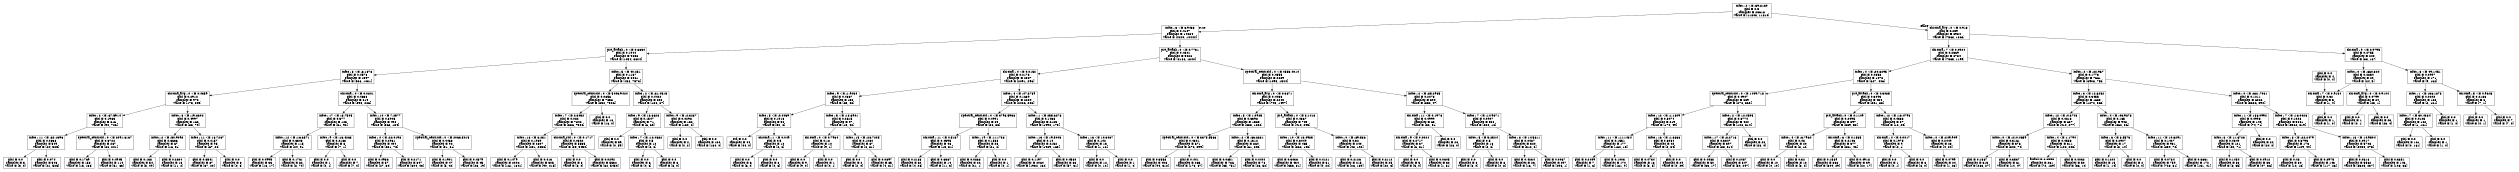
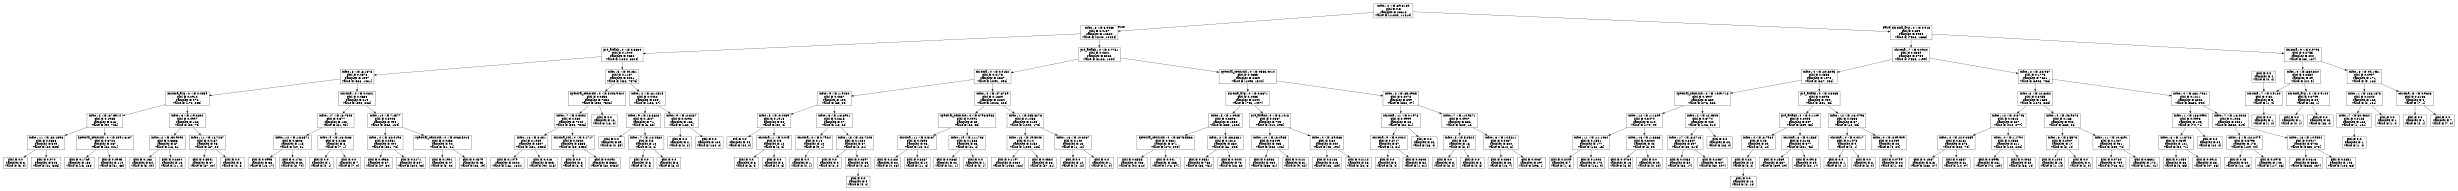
node "gini = 0.0 samples = 161 value = [0, 161]": removed
edge "chroma - 0 <= 0.7964 gini = 0.18 samples = 10 value = [9, 1]" -> "gini = 0.0 samples = 9 value = [9, 0]": now "gini = 0.0897 samples = 85 value = [4, 81]" -> "gini = 0.0 samples = 9 value = [9, 0]"
edge "mfcc - 4 <= -6.7964 gini = 0.48 samples = 20 value = [8, 12]" -> "gini = 0.0 samples = 10 value = [0, 10]": now "gini = 0.32 samples = 10 value = [8, 2]" -> "gini = 0.0 samples = 10 value = [0, 10]"
node "gini = 0.1569 samples = 338 value = [309, 29]": label "gini = 0.1569 samples = 338 value = [309, 29]" -> "gini = 0.1569 samples = 337 value = [309, 29]"
node "attack = 0.3995 samples = 261 value = [72, 189]": label "attack = 0.3995 samples = 261 value = [72, 189]" -> "gini = 0.3995 samples = 261 value = [72, 189]"
